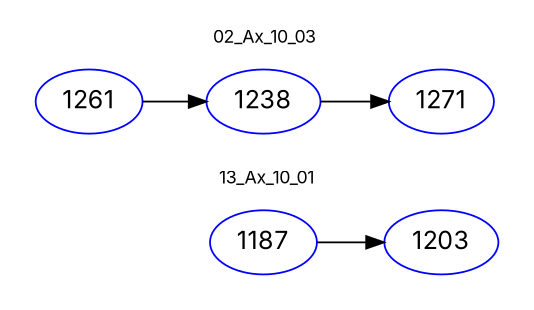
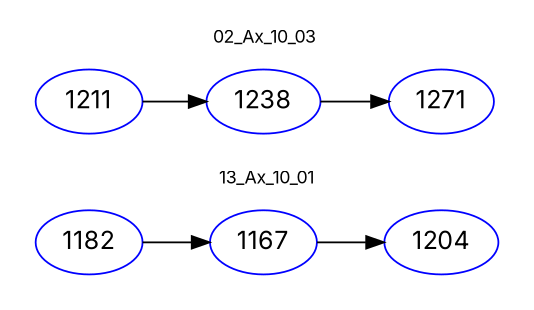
node "1261": label "1261" -> "1211"
node "1182": added
node "1187": label "1187" -> "1167"
node "1203": label "1203" -> "1204"
